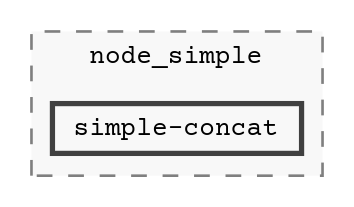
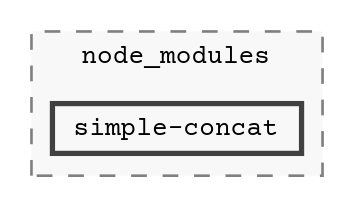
cluster "node_simple": label "node_simple" -> "node_modules"
